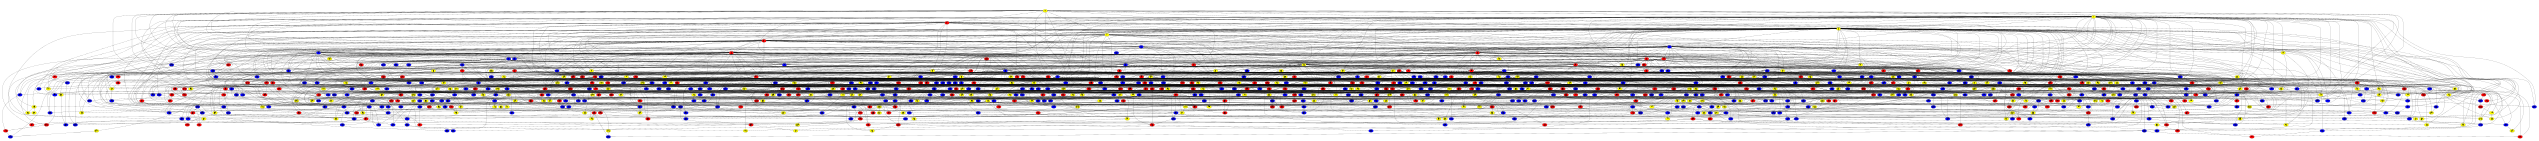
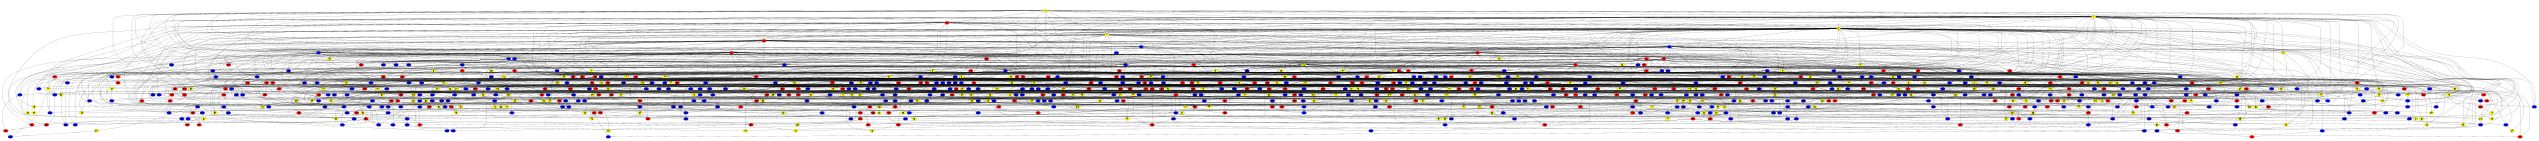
node "366": added
